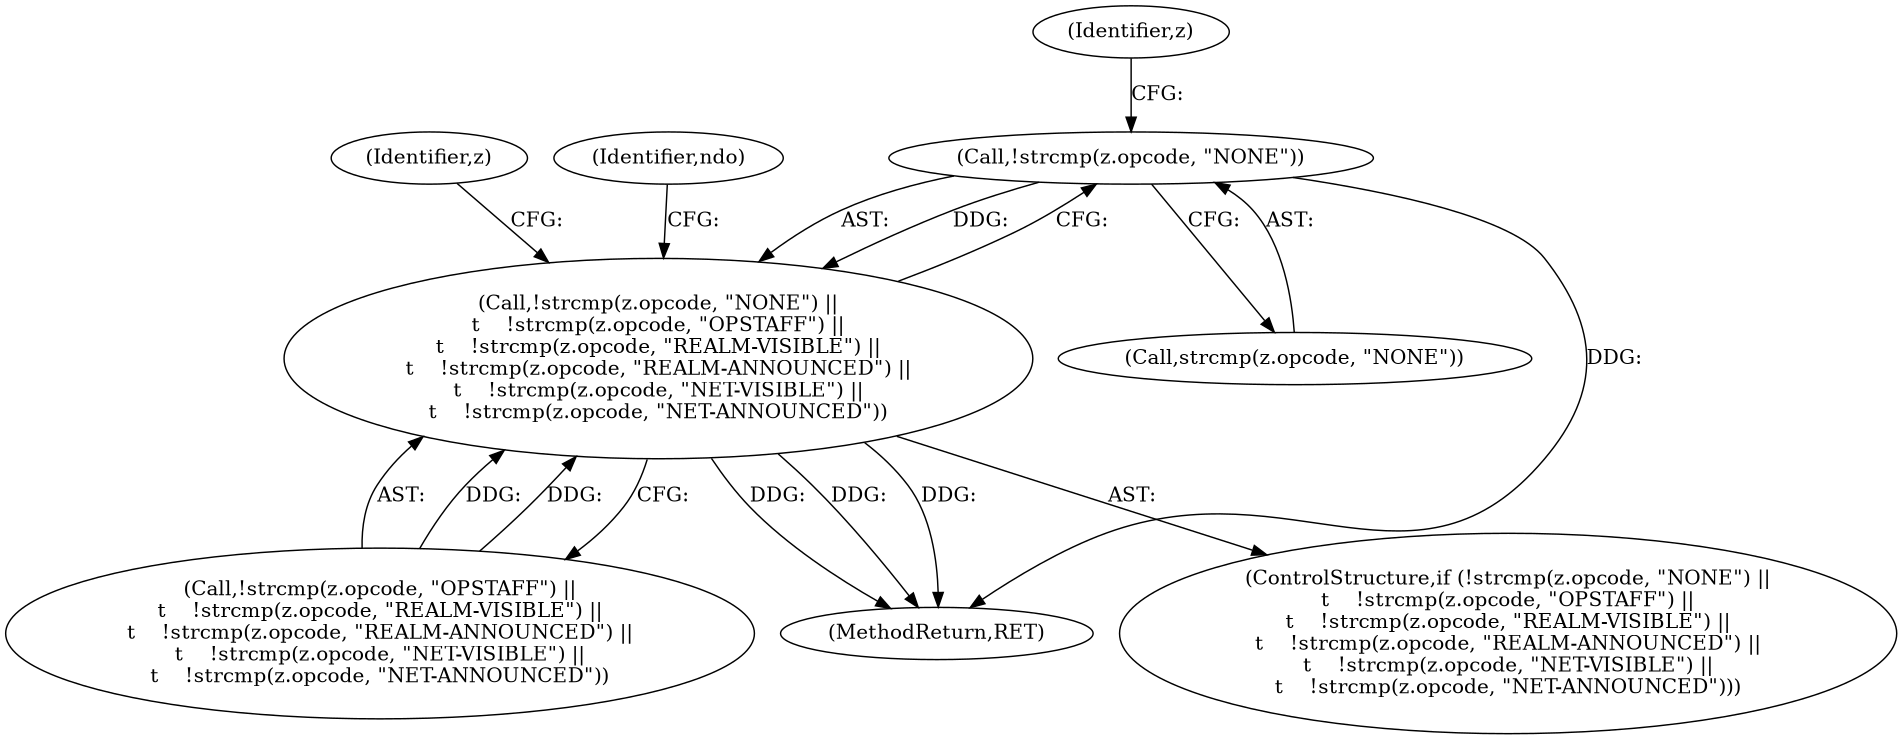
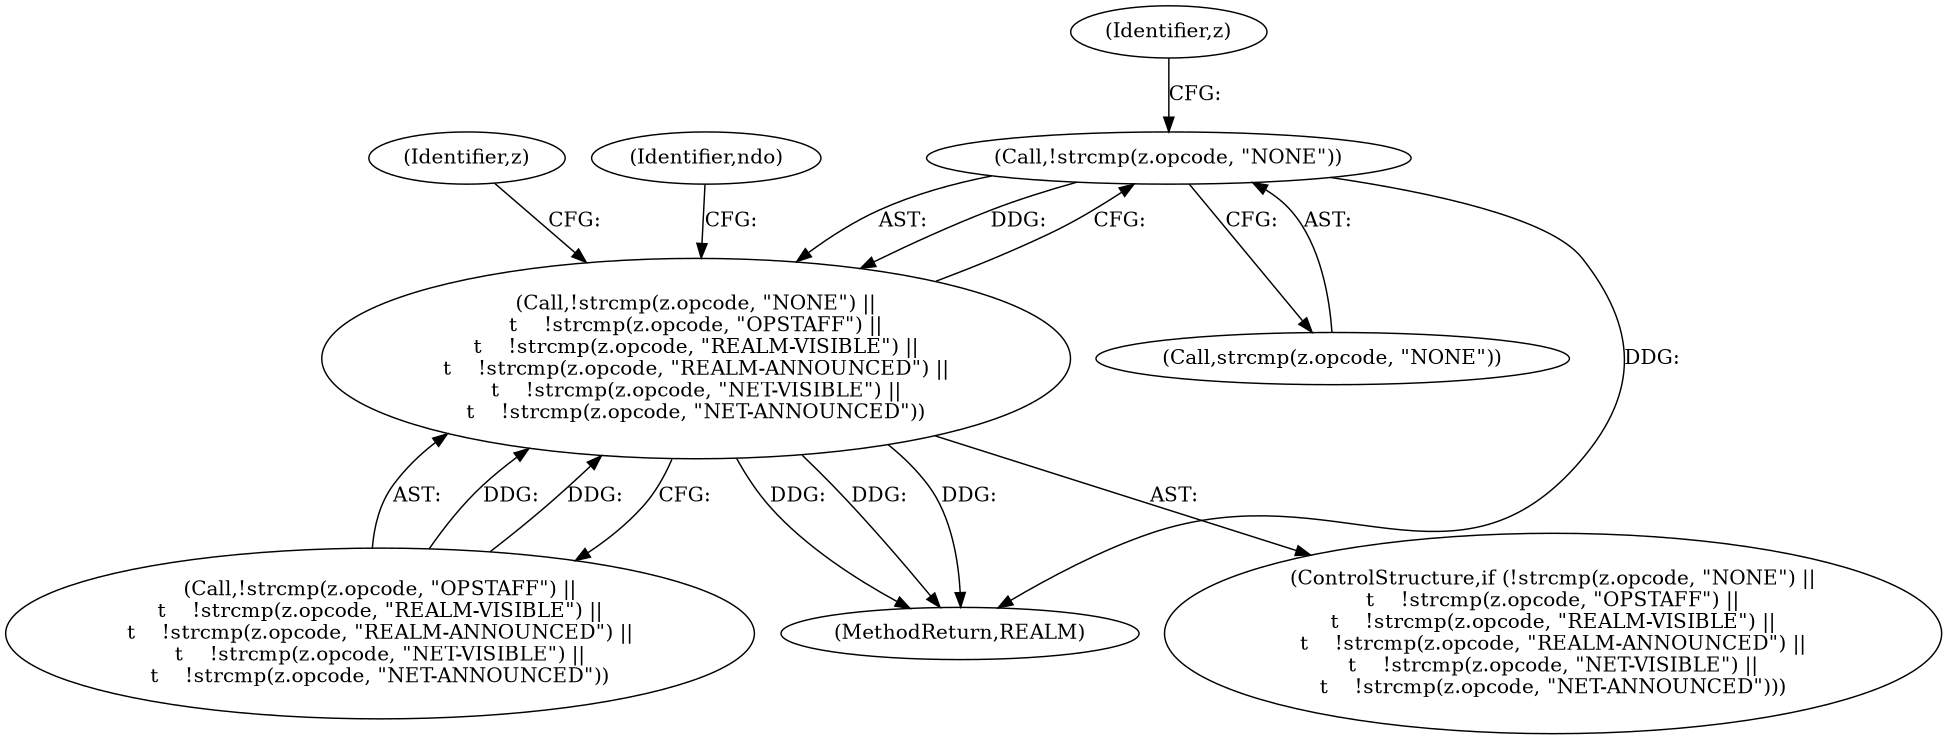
node "(MethodReturn,RET)": label "(MethodReturn,RET)" -> "(MethodReturn,REALM)"
